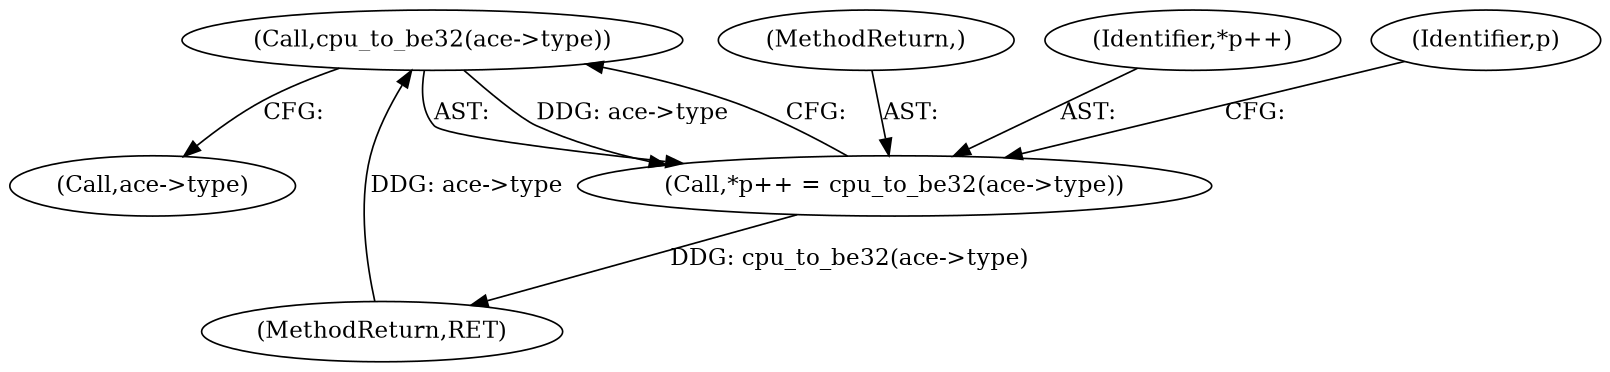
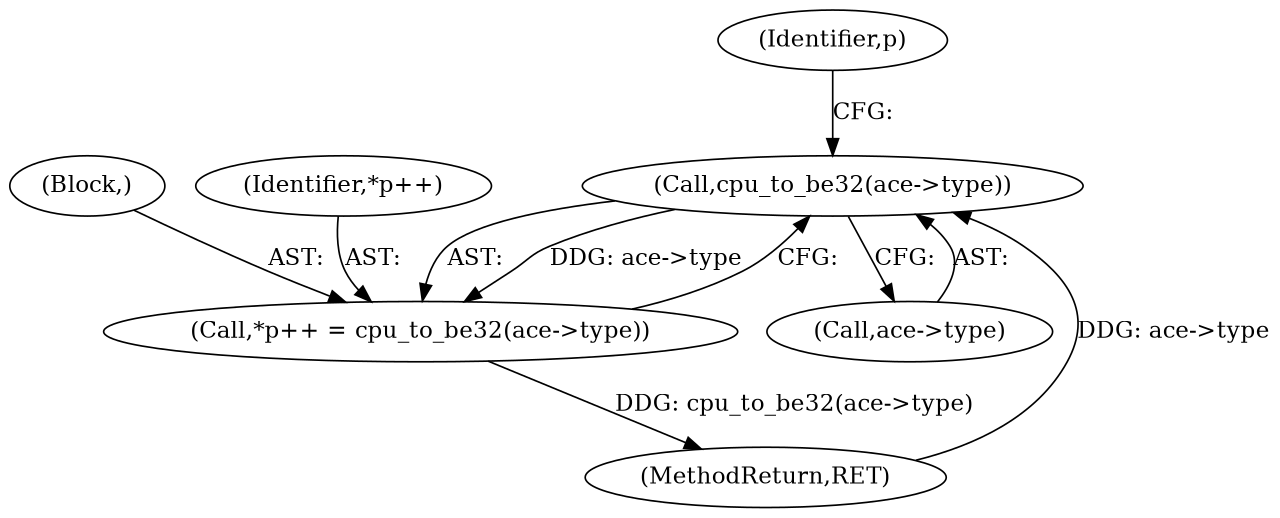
node "(MethodReturn,)": label "(MethodReturn,)" -> "(Block,)"
edge "(Identifier,p)" -> "(Call,*p++ = cpu_to_be32(ace->type))": now "(Identifier,p)" -> "(Call,cpu_to_be32(ace->type))"
edge "(Call,ace->type)" -> "(Call,cpu_to_be32(ace->type))": added, label "AST:"
